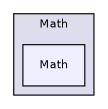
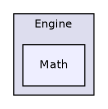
cluster "Math": label "Math" -> "Engine"
